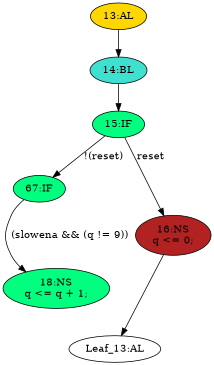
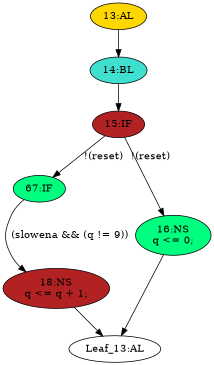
node "15:IF": fillcolor springgreen -> firebrick
edge "15:IF" -> "16:NS q <= 0;": label "reset" -> "!(reset)"
node "16:NS q <= 0;": fillcolor firebrick -> springgreen
node "18:NS q <= q + 1;": fillcolor springgreen -> firebrick
edge "18:NS q <= q + 1;" -> "Leaf_13:AL": added
